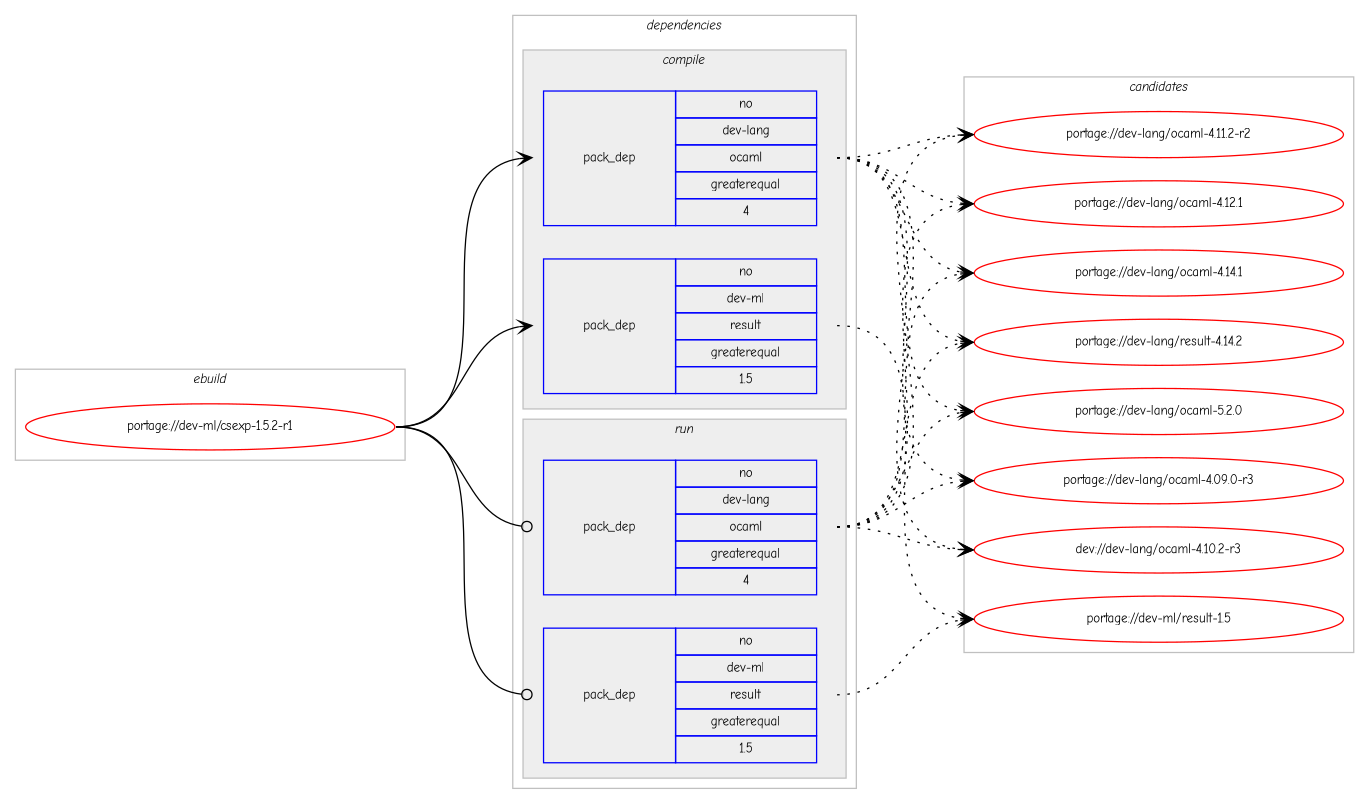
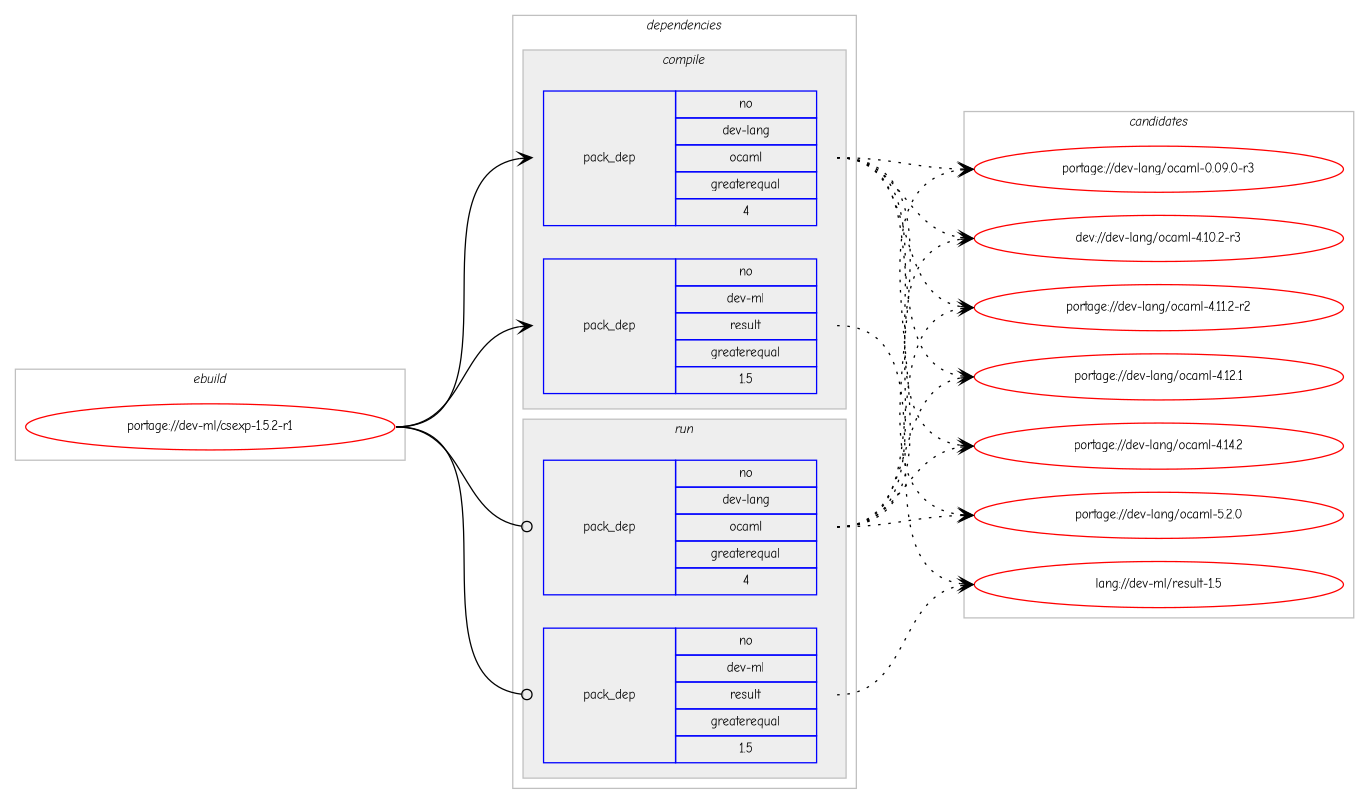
node "portage://dev-lang/ocaml-4.14.1": removed
node "portage://dev-lang/result-4.14.2": label "portage://dev-lang/result-4.14.2" -> "portage://dev-lang/ocaml-4.14.2"
node "portage://dev-lang/ocaml-4.09.0-r3": label "portage://dev-lang/ocaml-4.09.0-r3" -> "portage://dev-lang/ocaml-0.09.0-r3"
node "portage://dev-ml/result-1.5": label "portage://dev-ml/result-1.5" -> "lang://dev-ml/result-1.5"
